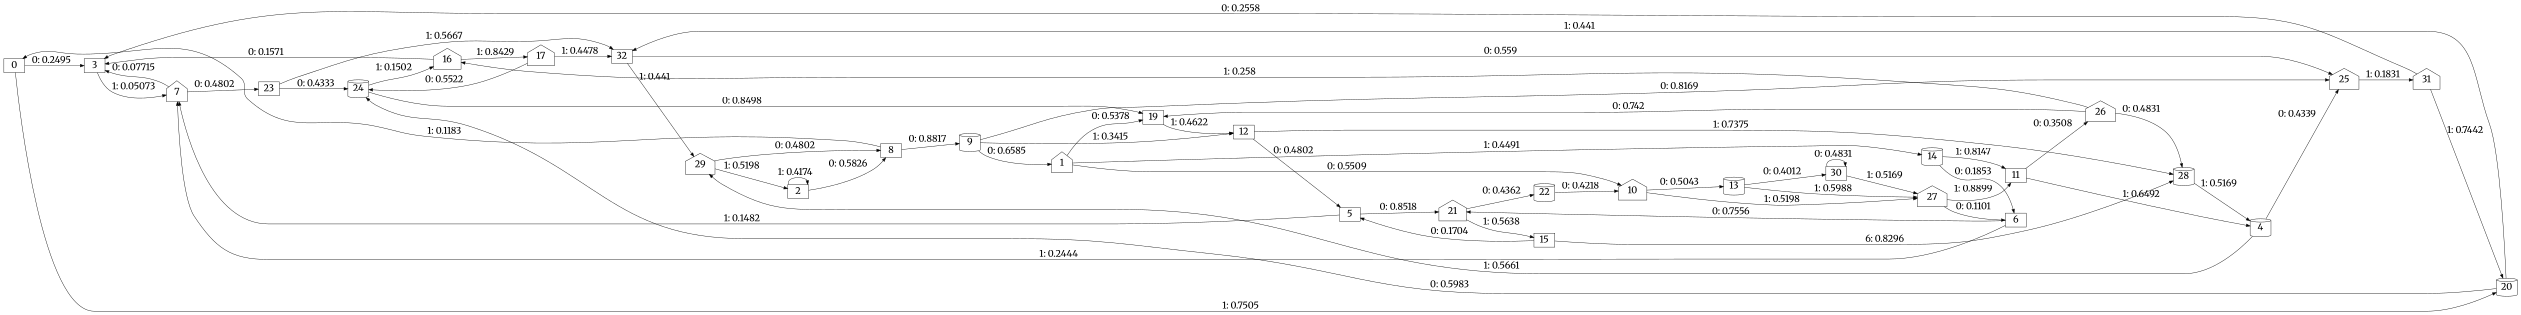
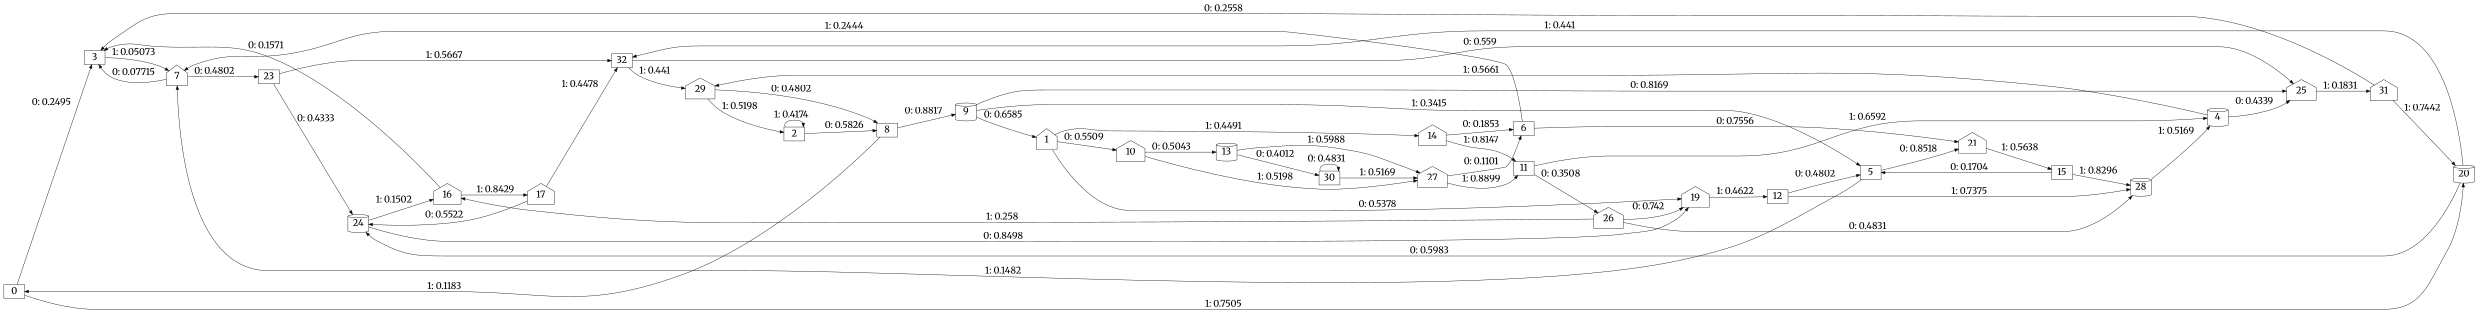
node "19": shape box -> house
edge "9" -> "12": now "9" -> "5"
node "14": shape cylinder -> house
node "22": removed
edge "11" -> "4": label "1: 0.6492   " -> "1: 0.6592   "
edge "15" -> "28": label "6: 0.8296   " -> "1: 0.8296   "
